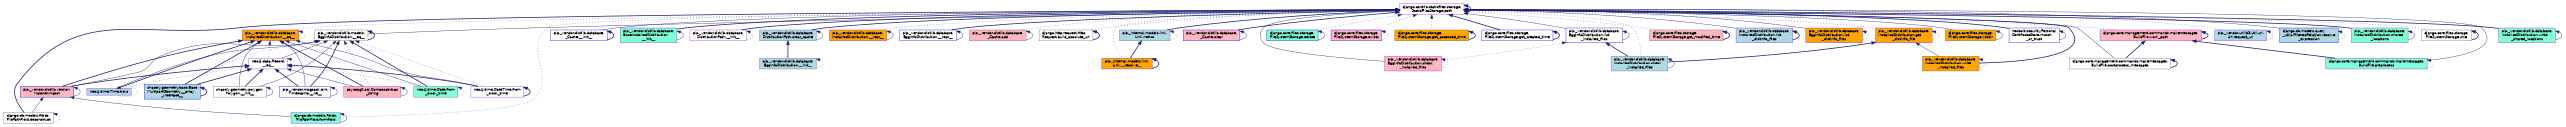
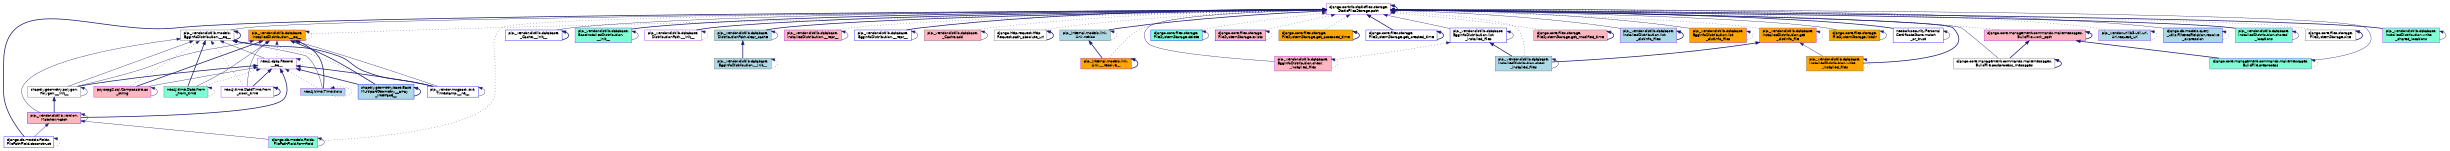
node "pip._vendor.distlib.database. InstalledDistribution.__repr__": fillcolor orange -> lightpink
node "django.http.request.Http Request.build_absolute_uri": label "django.http.request.Http Request.build_absolute_uri" -> "django.http.request.Http Request.path_absolute_uri"
node "pip._vendor.distlib.database. _Cache.clear": removed
edge "pip._vendor.distlib.version. Matcher.match" -> "pip._vendor.distlib.database. InstalledDistribution.__eq__": now "pip._vendor.distlib.version. Matcher.match" -> "shapely.geometry.polygon. Polygon.__init__"
node "neo4j.time.Date.from _clock_time": label "neo4j.time.Date.from _clock_time" -> "neo4j.time.Date.from _from_time"
node "django.db.models.fields. FilePathField.deconstruct": color gray40 -> blue
